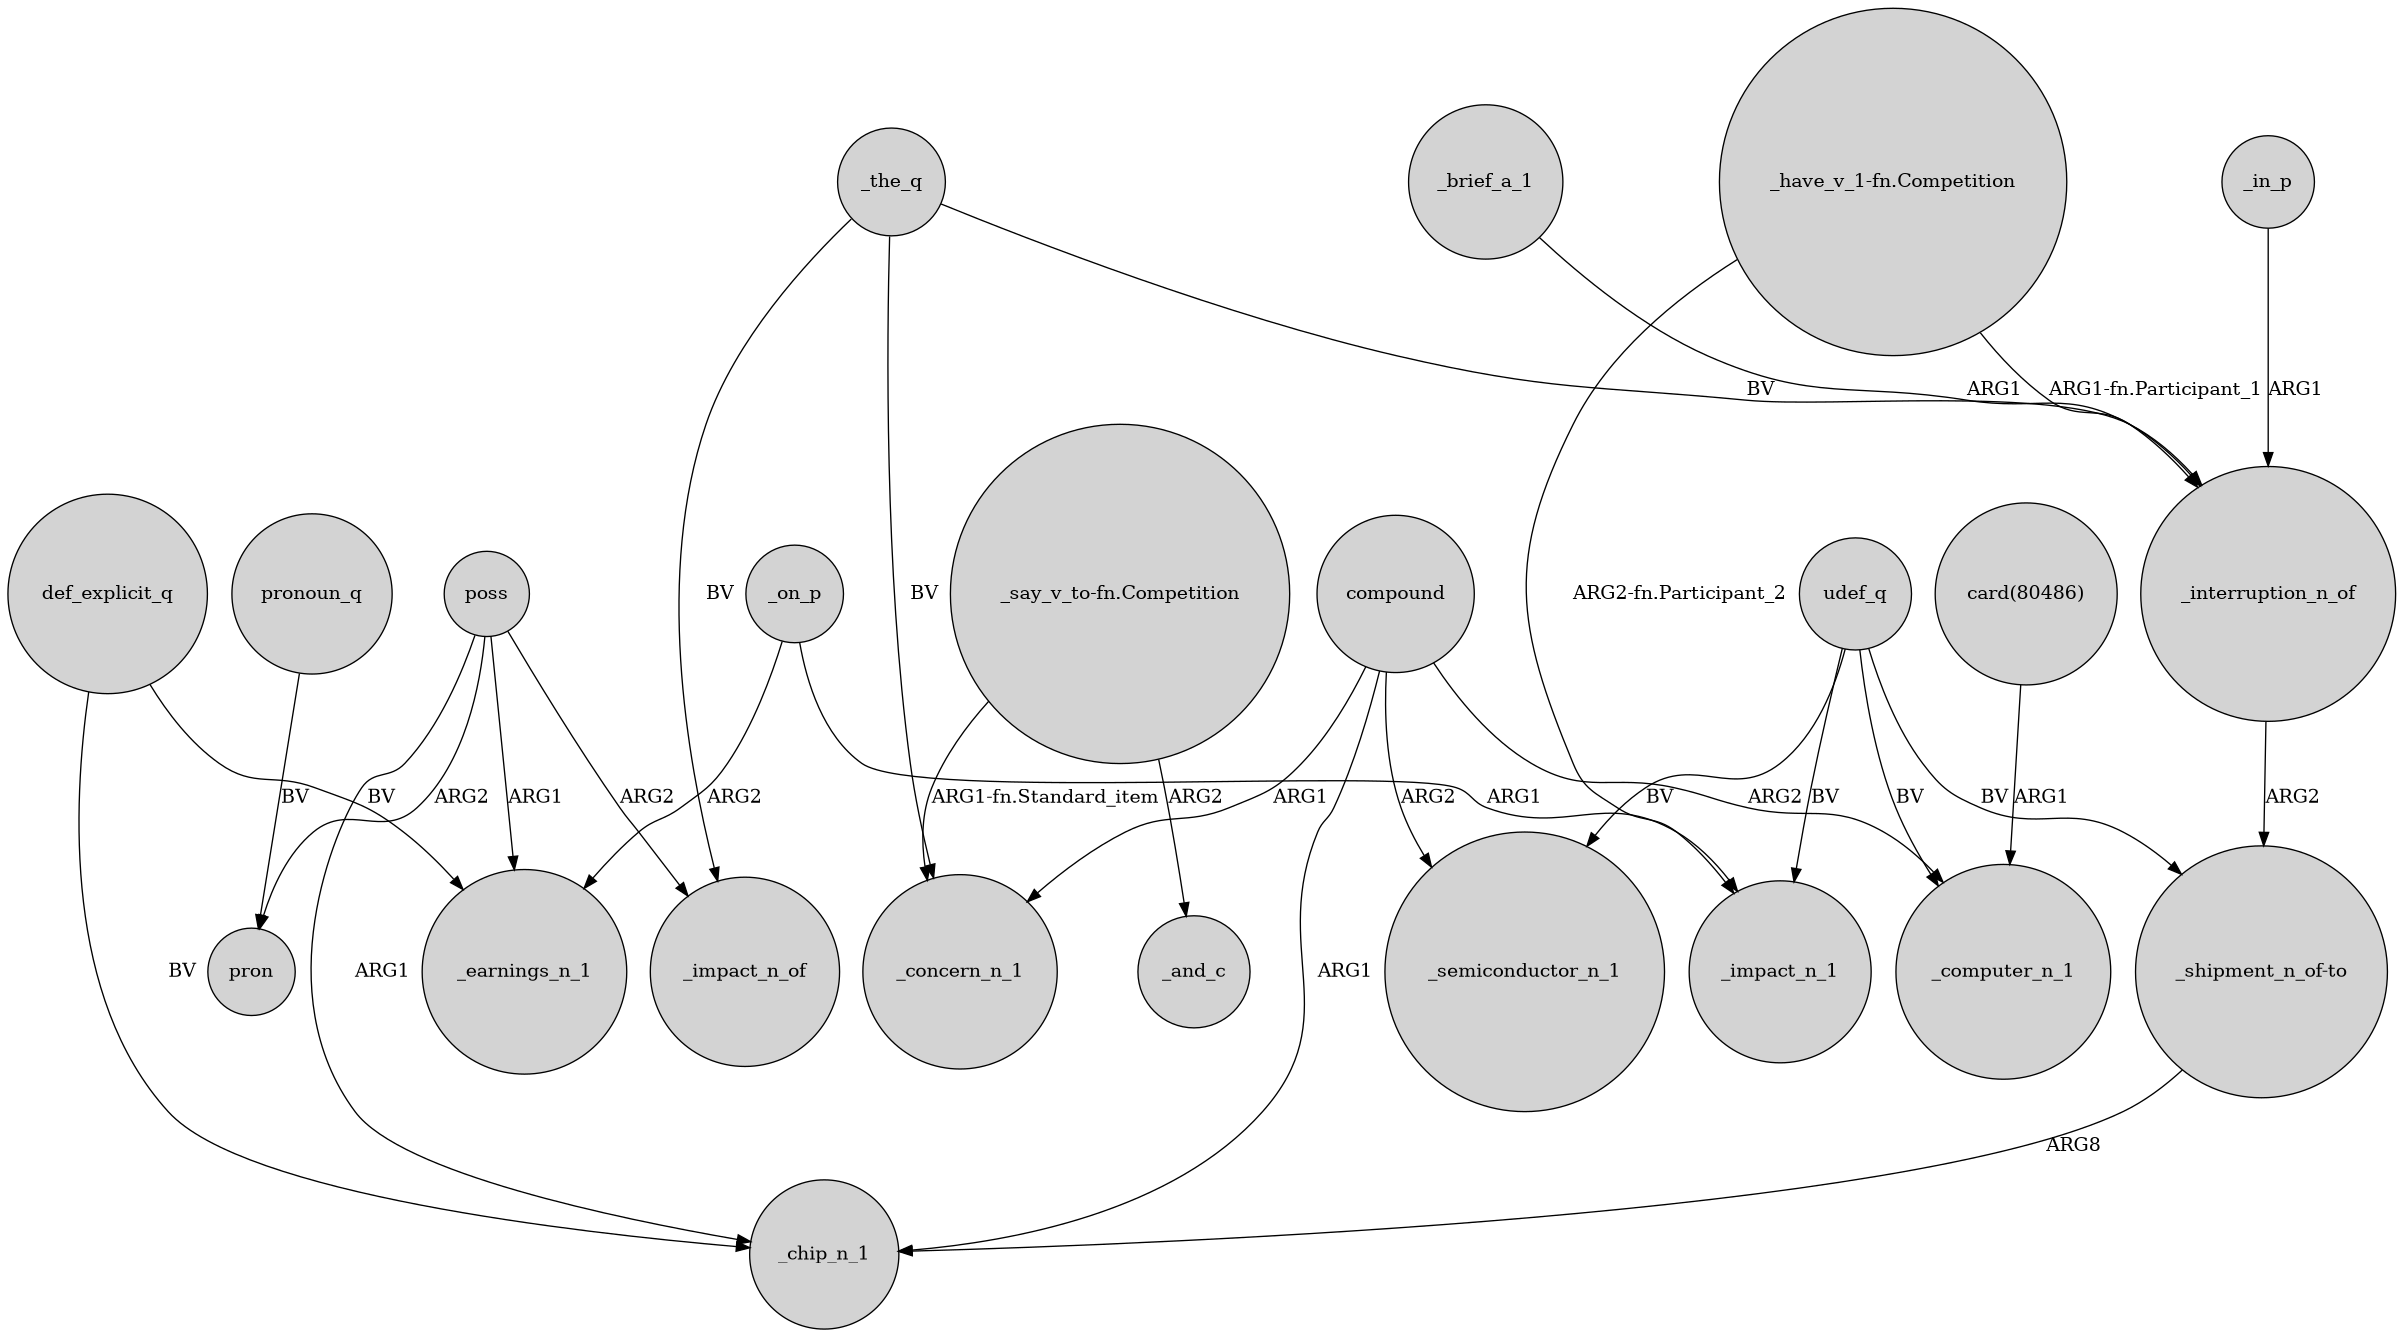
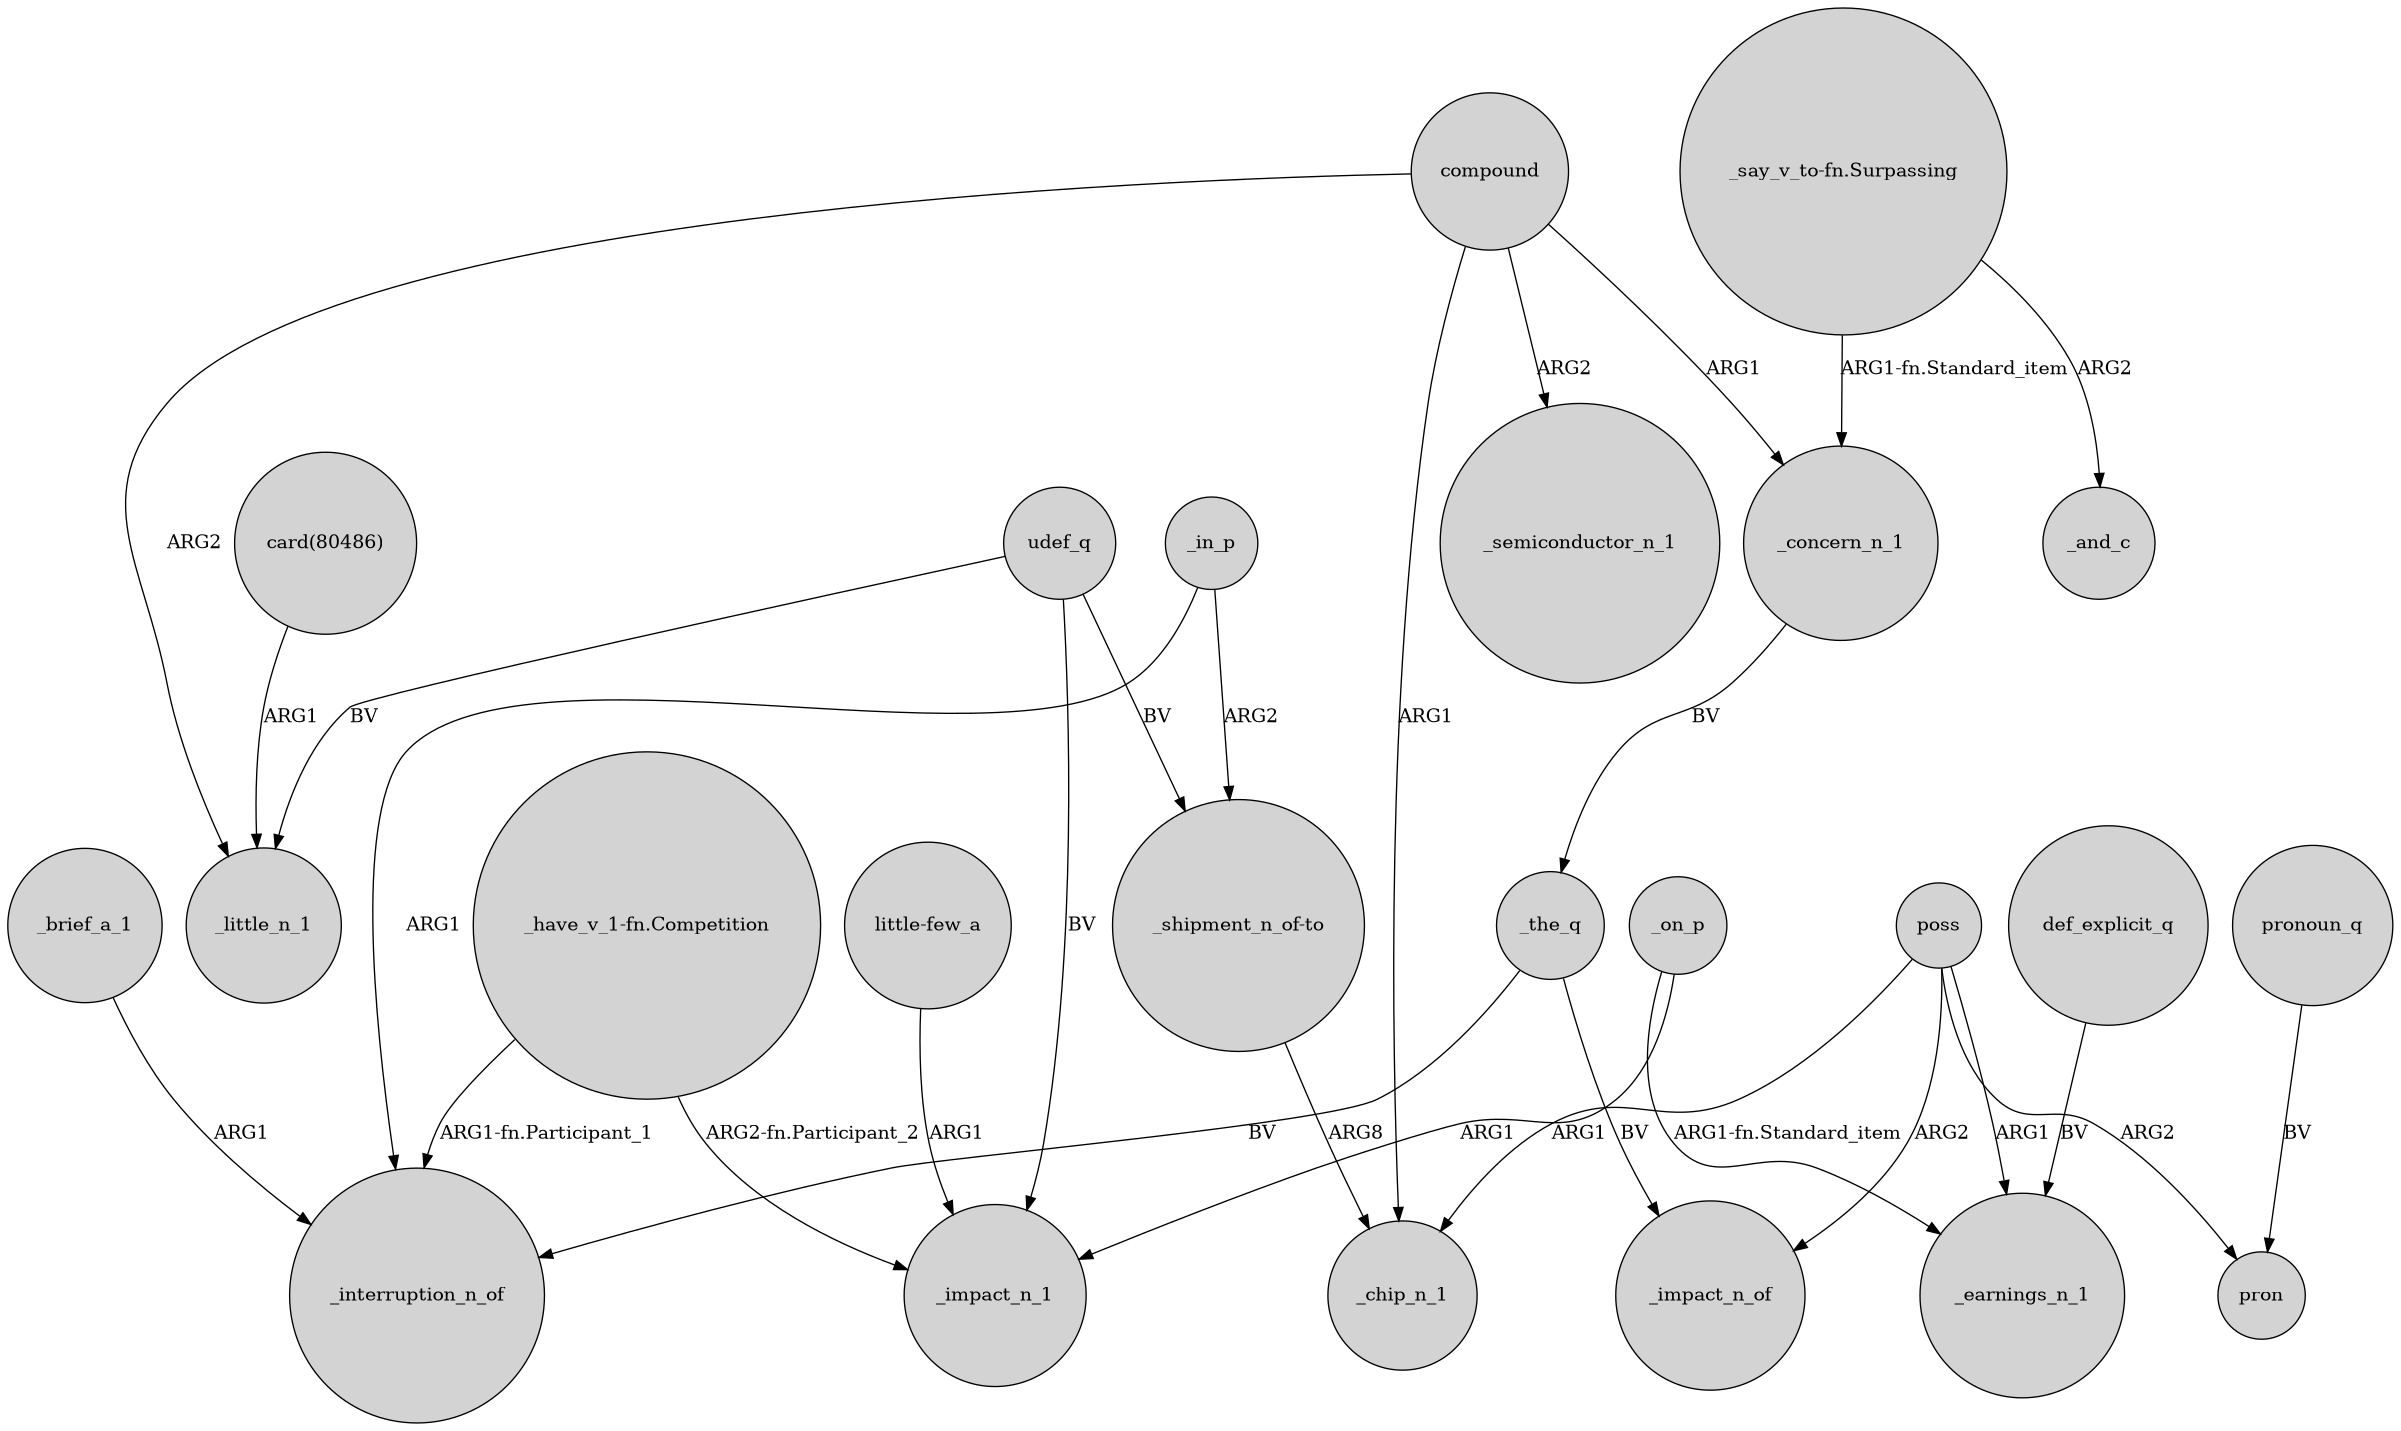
edge "_the_q" -> "_concern_n_1": reversed
node "_say_v_to-fn.Competition": label "_say_v_to-fn.Competition" -> "_say_v_to-fn.Surpassing"
edge "_interruption_n_of" -> "_shipment_n_of-to": now "_in_p" -> "_shipment_n_of-to"
edge "udef_q" -> "_semiconductor_n_1": removed, label "BV"
edge "_on_p" -> "_earnings_n_1": label "ARG2" -> "ARG1-fn.Standard_item"
node "little-few_a": added
node "_computer_n_1": label "_computer_n_1" -> "_little_n_1"
edge "def_explicit_q" -> "_chip_n_1": removed, label "BV"
